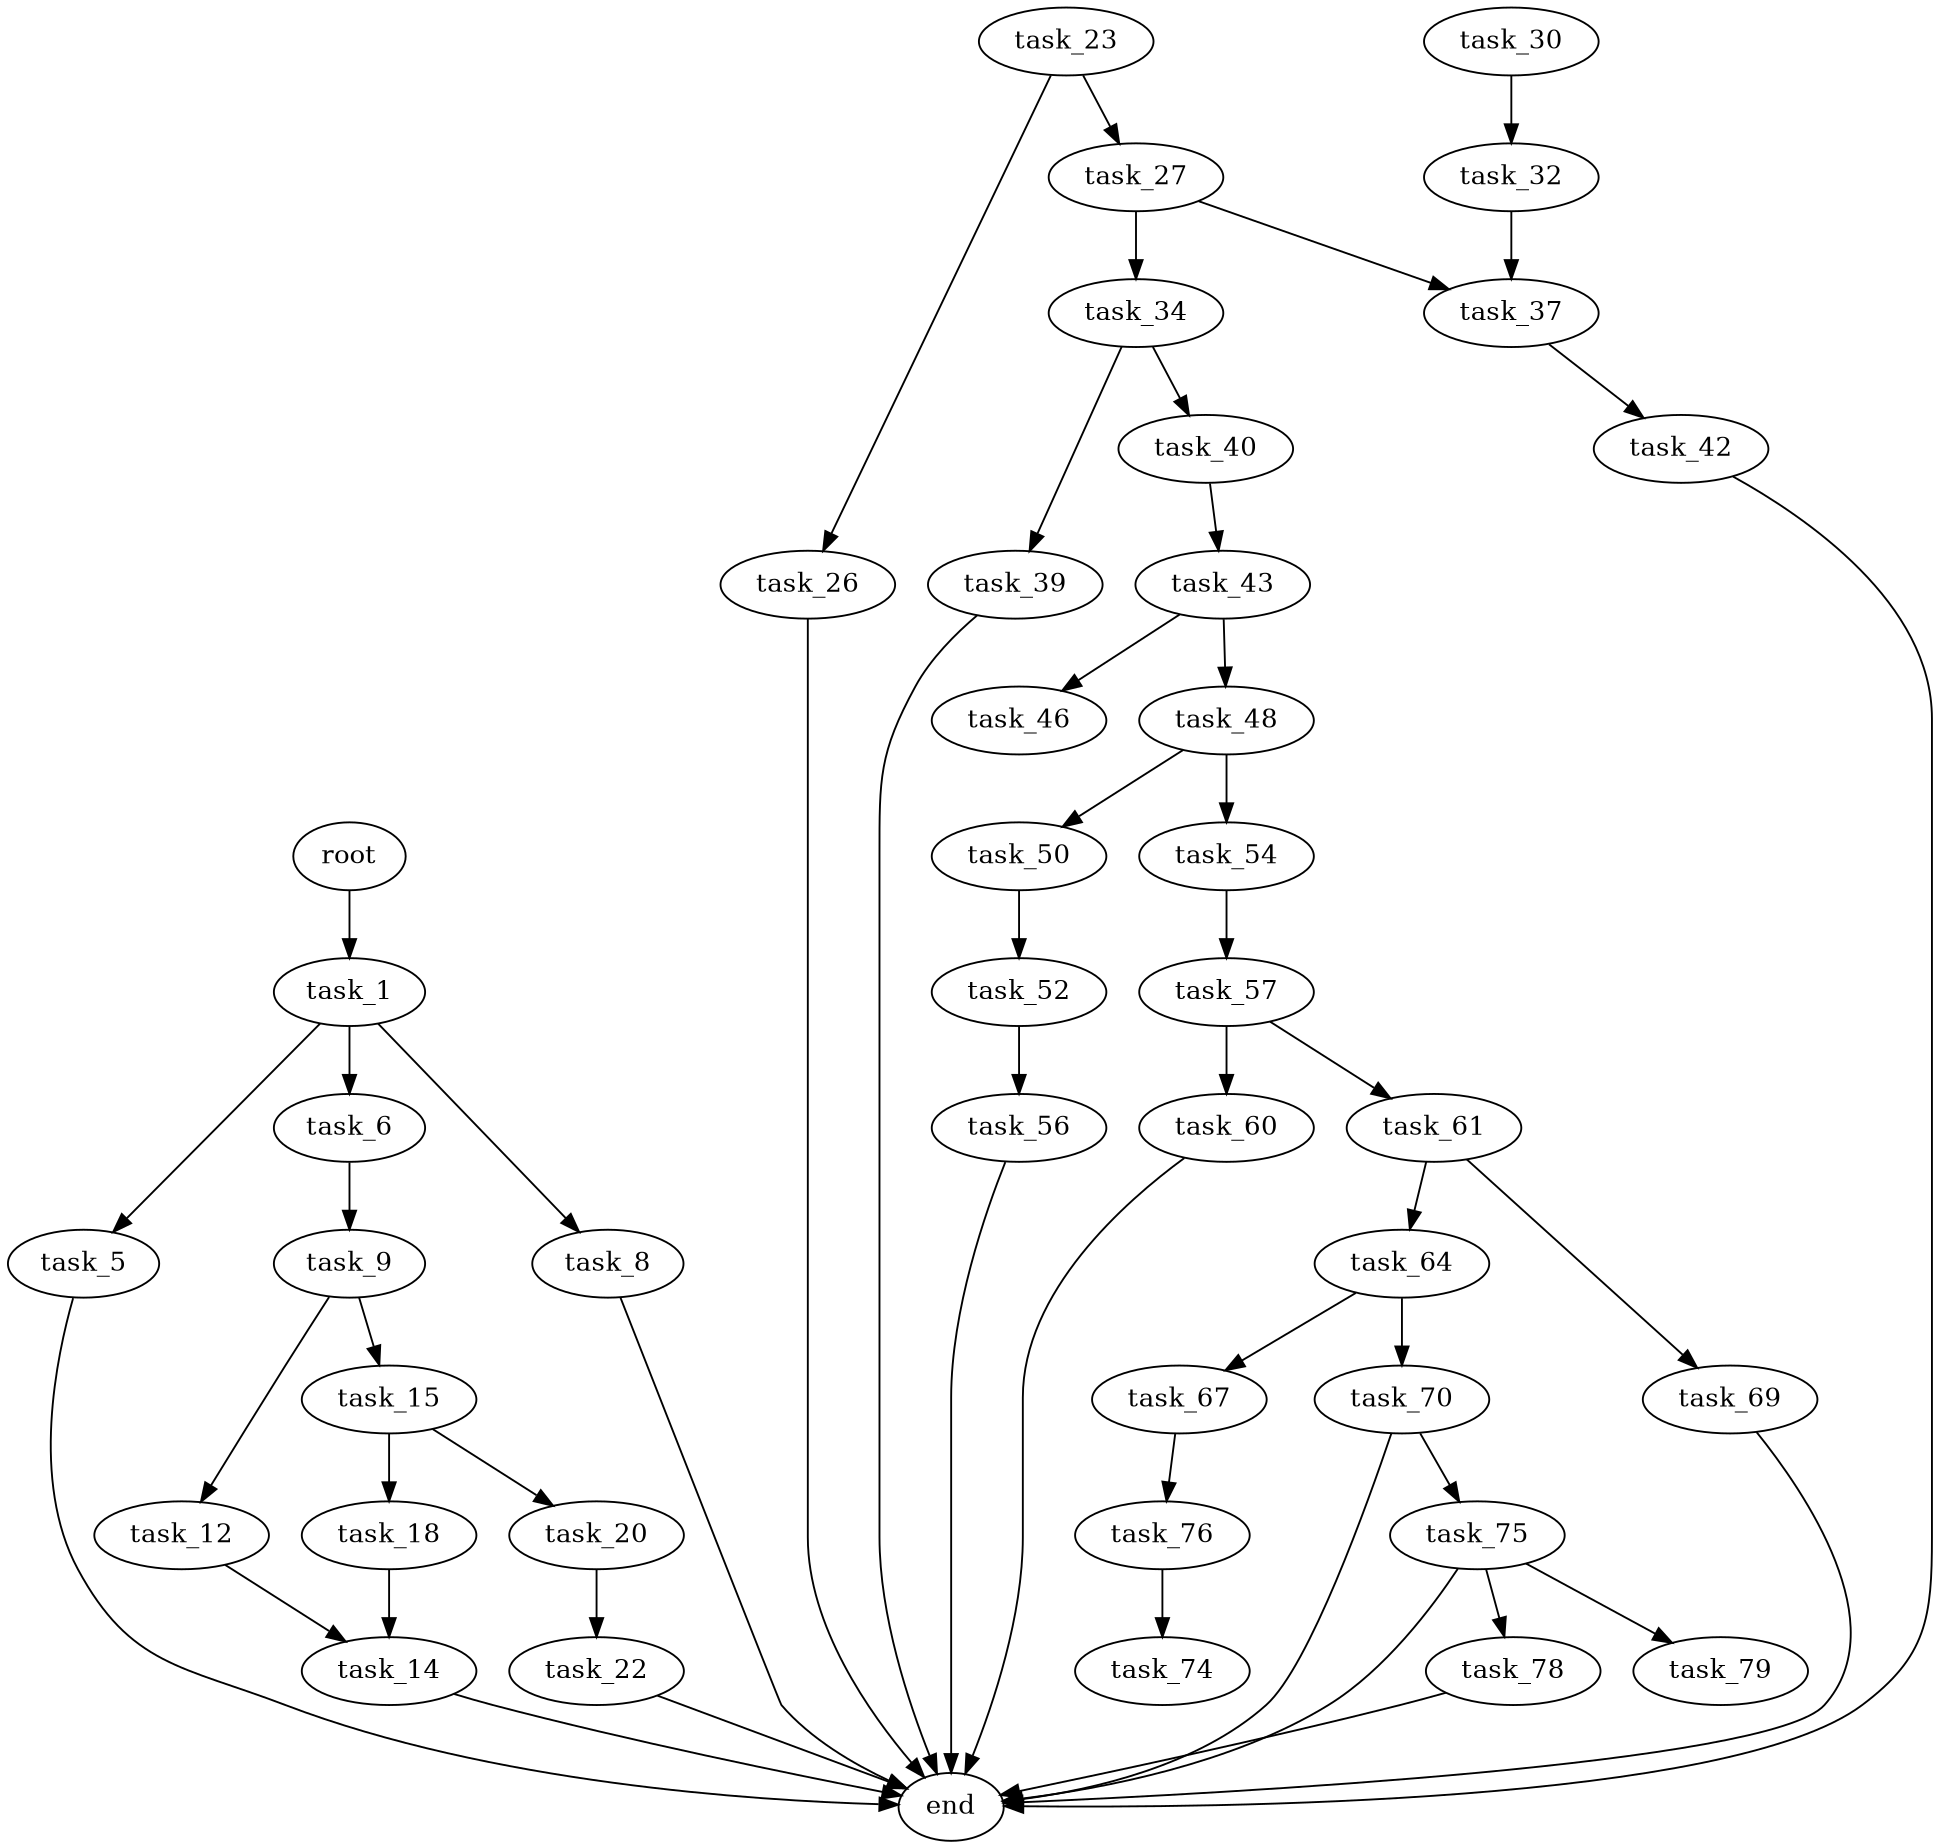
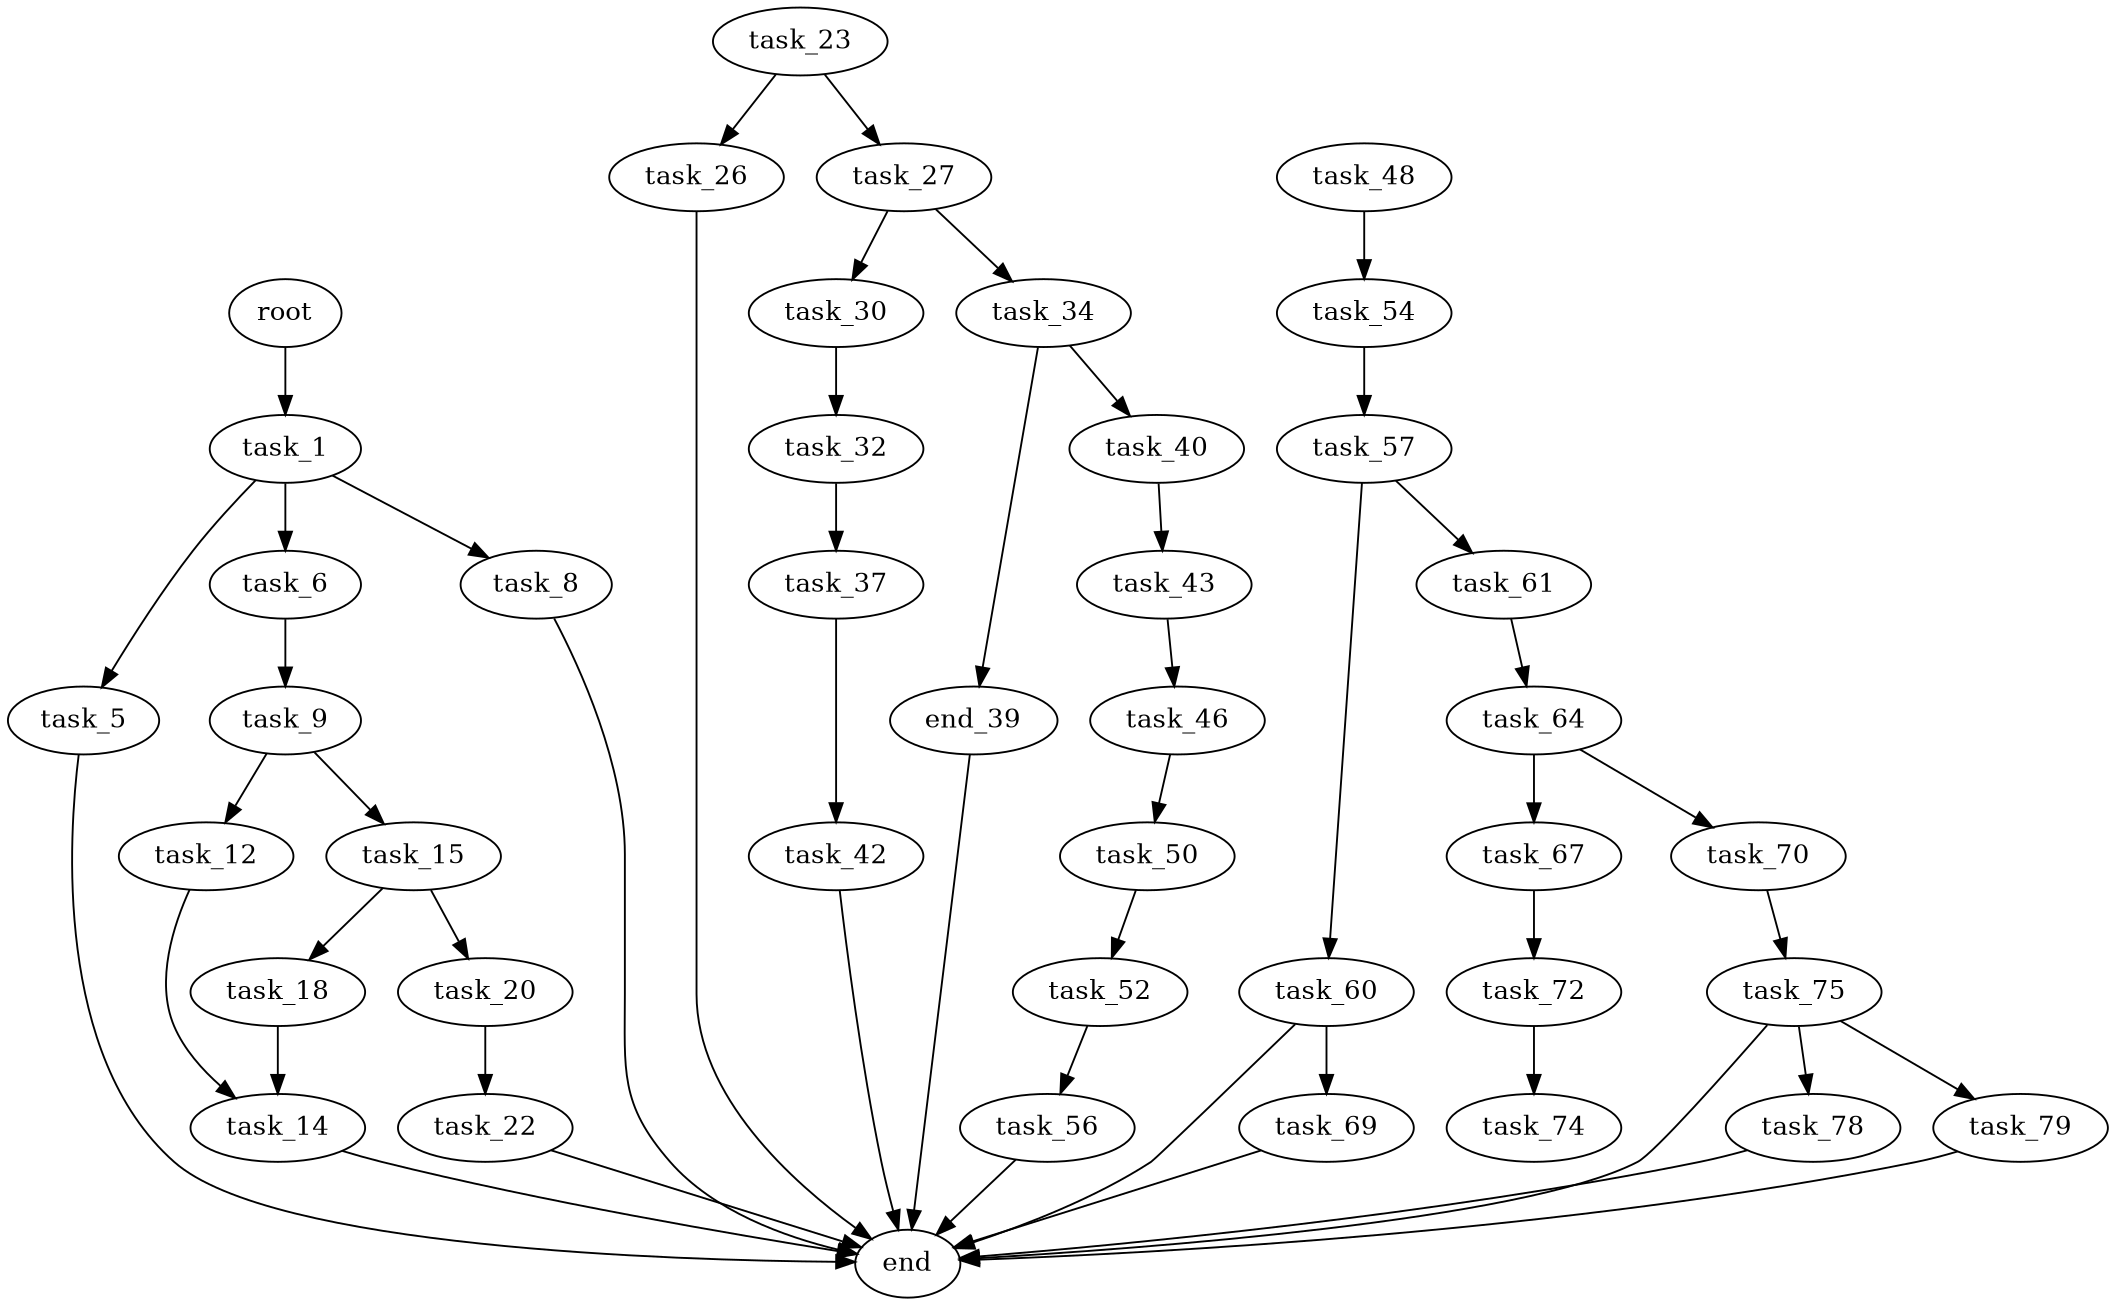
edge "task_27" -> "task_37": now "task_27" -> "task_30"
node "task_39": label "task_39" -> "end_39"
edge "task_43" -> "task_48": removed
edge "task_48" -> "task_50": now "task_46" -> "task_50"
edge "task_61" -> "task_69": now "task_60" -> "task_69"
node "task_76": label "task_76" -> "task_72"
edge "task_70" -> "end": now "task_79" -> "end"
